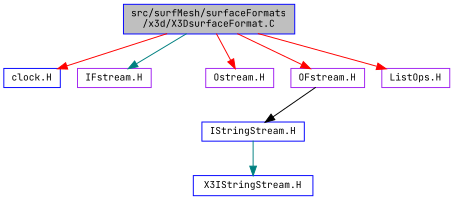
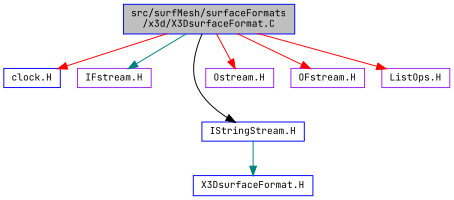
edge "OFstream.H" -> "IStringStream.H": now "src/surfMesh/surfaceFormats /x3d/X3DsurfaceFormat.C" -> "IStringStream.H"
node "X3IStringStream.H": label "X3IStringStream.H" -> "X3DsurfaceFormat.H"
